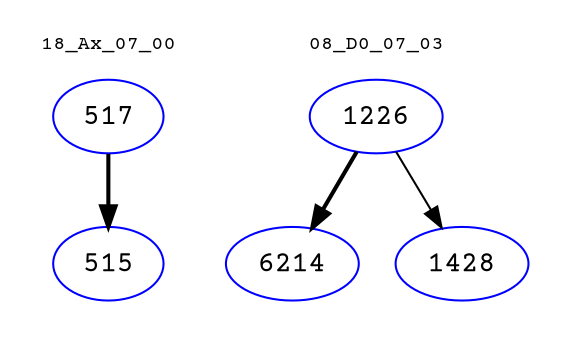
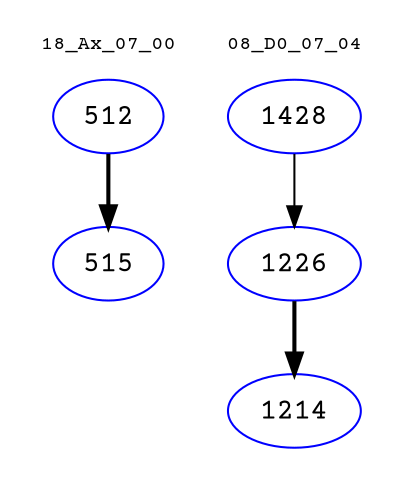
cluster "08_D0_07_03": label "08_D0_07_03" -> "08_D0_07_04"
node "517": label "517" -> "512"
edge "1226" -> "1428": reversed
node "6214": label "6214" -> "1214"
